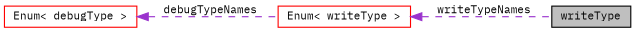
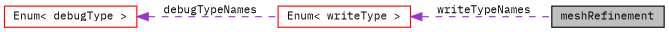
node "writeType": label "writeType" -> "meshRefinement"
